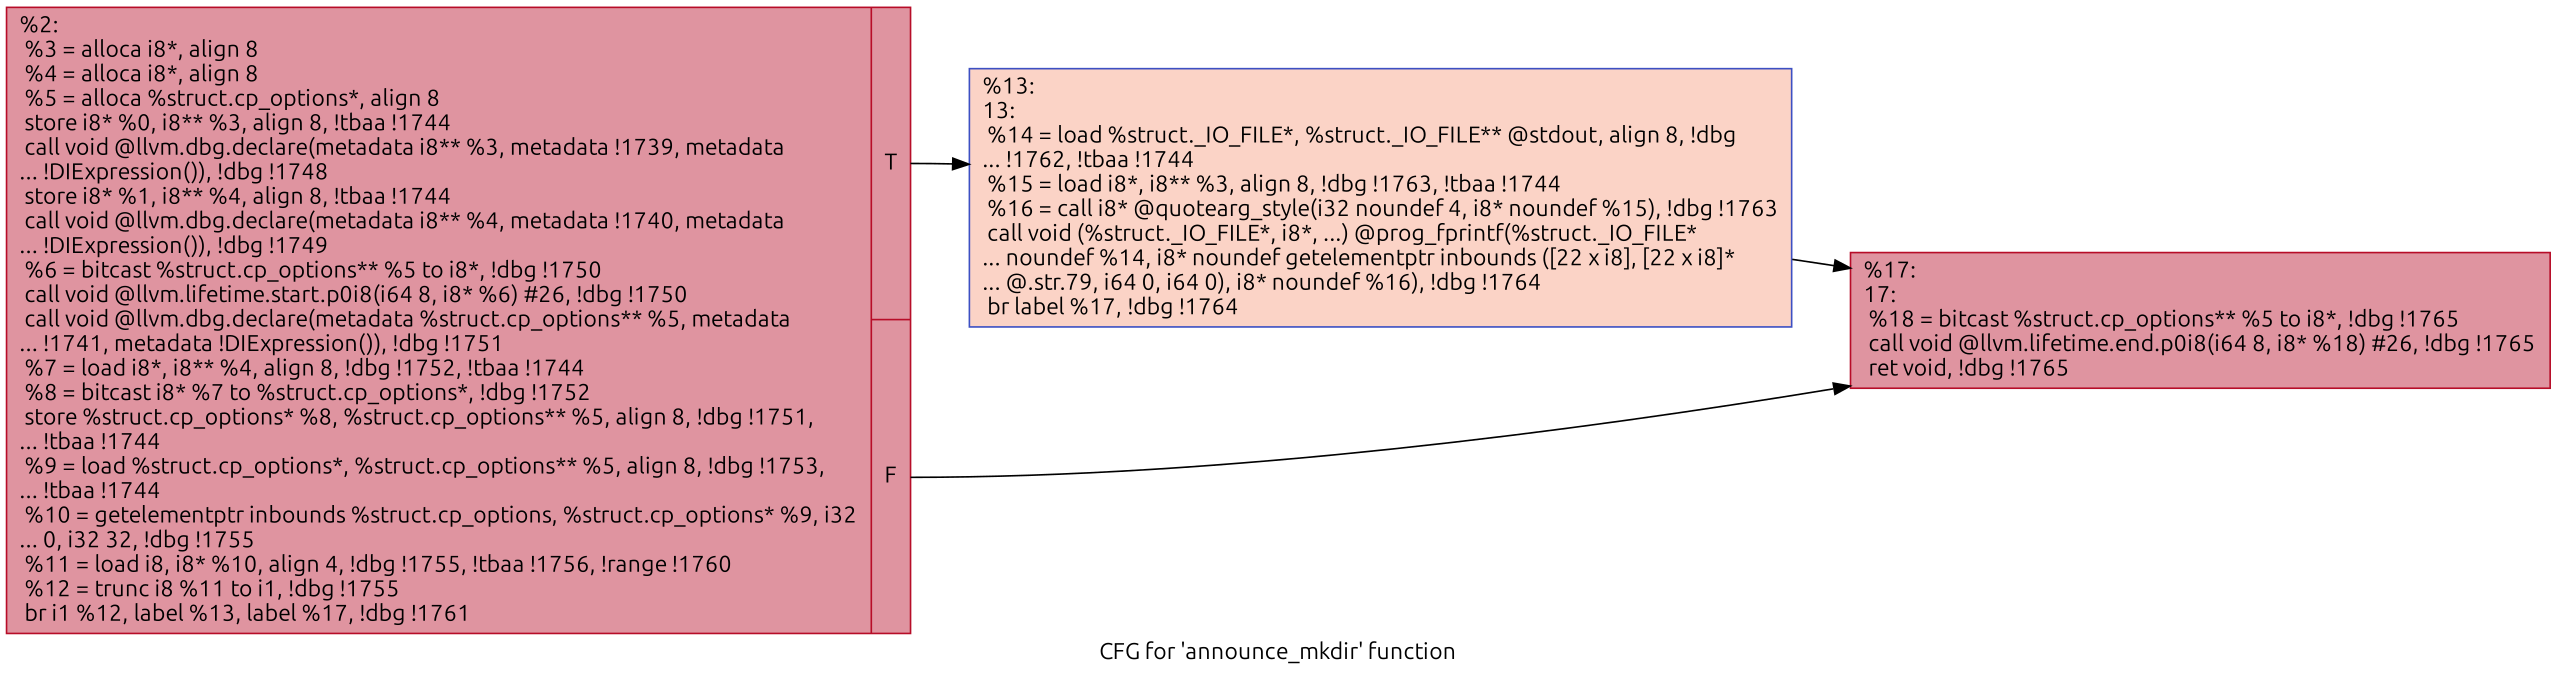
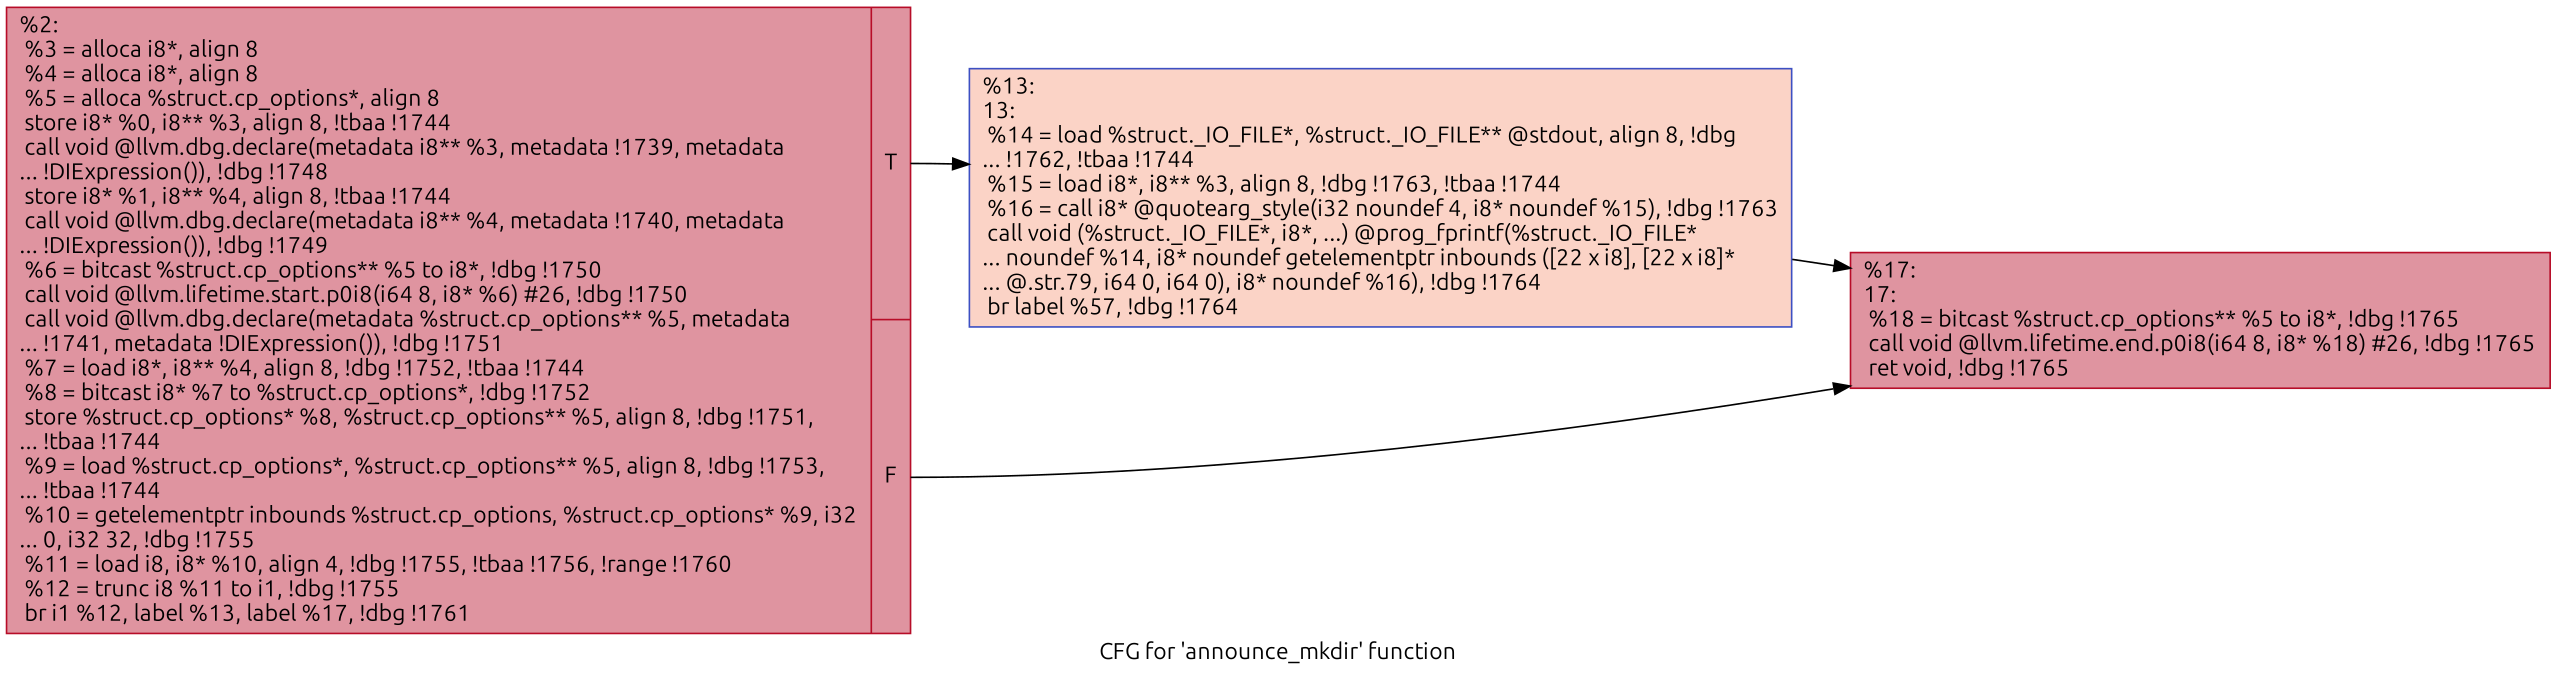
node "%13:": text "br label %17, !dbg !1764" -> "br label %57, !dbg !1764"
